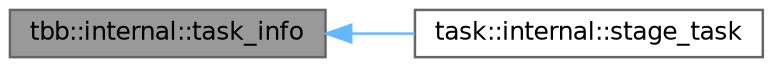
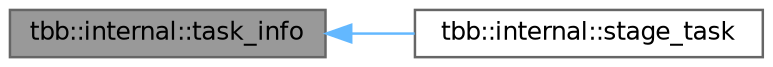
node "task::internal::stage_task": label "task::internal::stage_task" -> "tbb::internal::stage_task"
